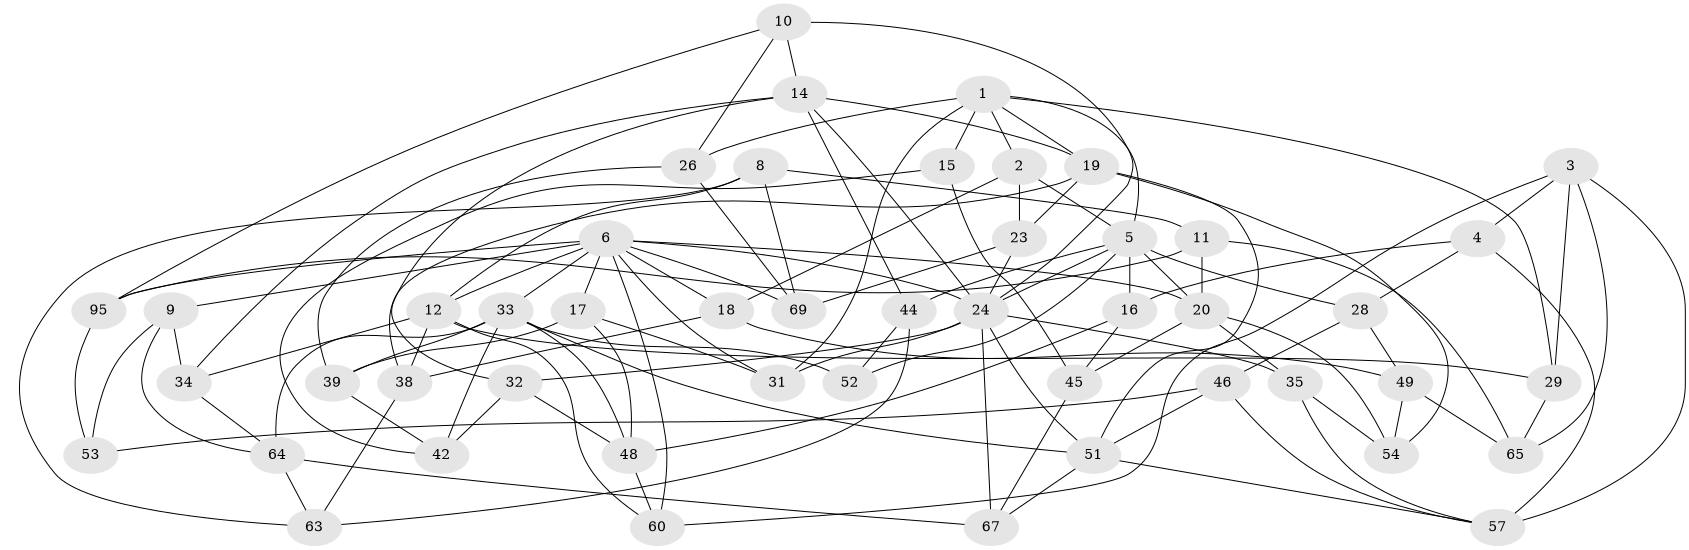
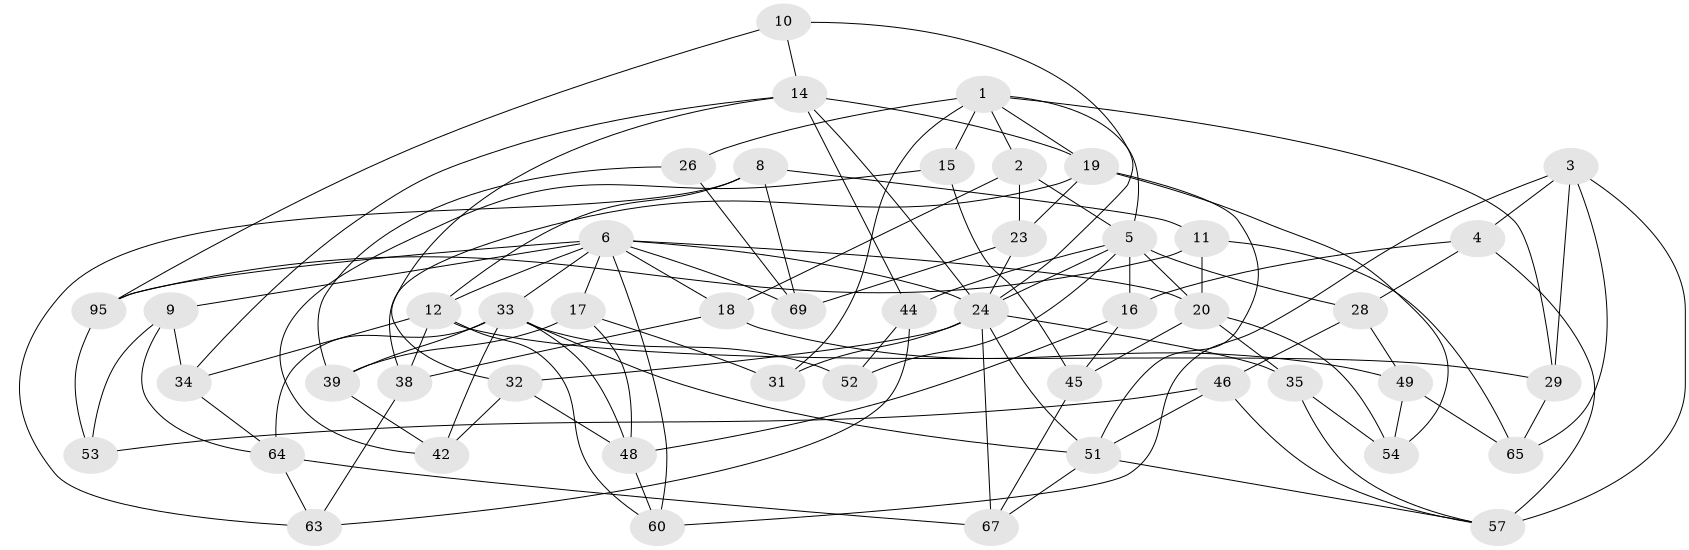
edge "10" -- "26": removed
edge "6" -- "31": removed
